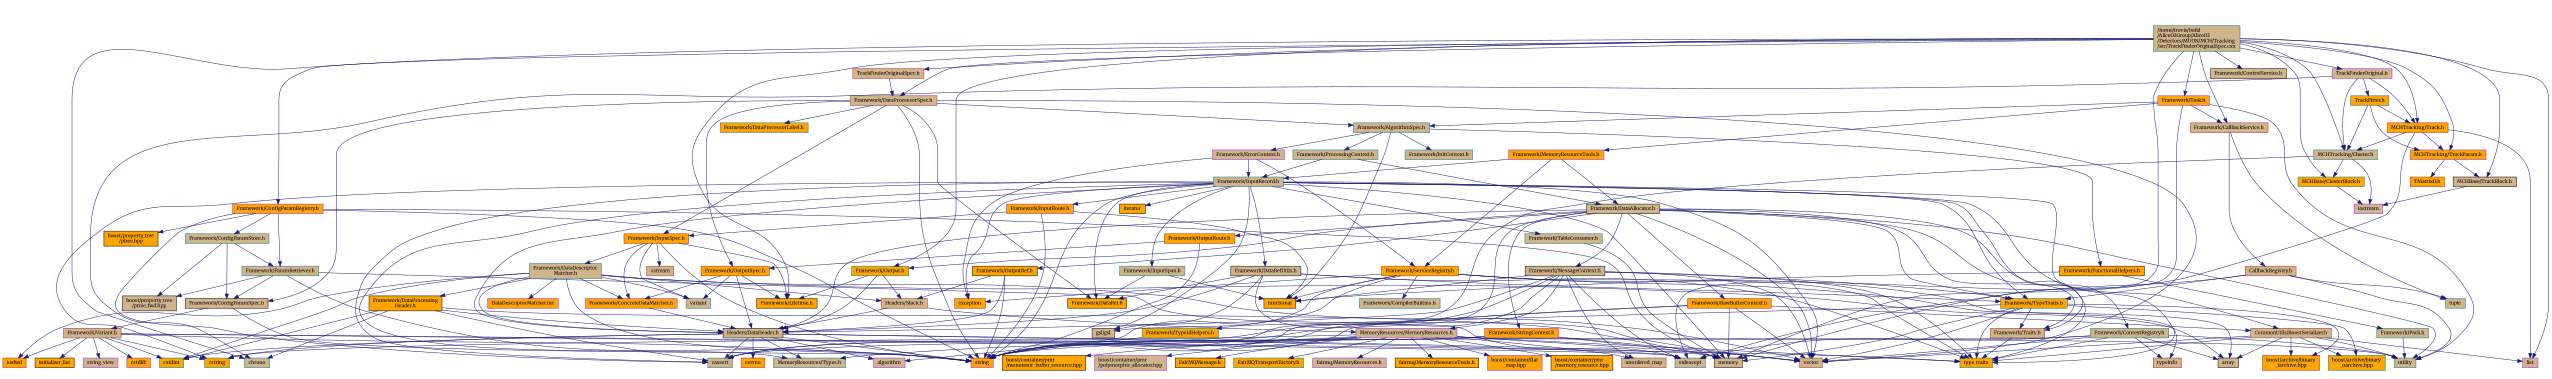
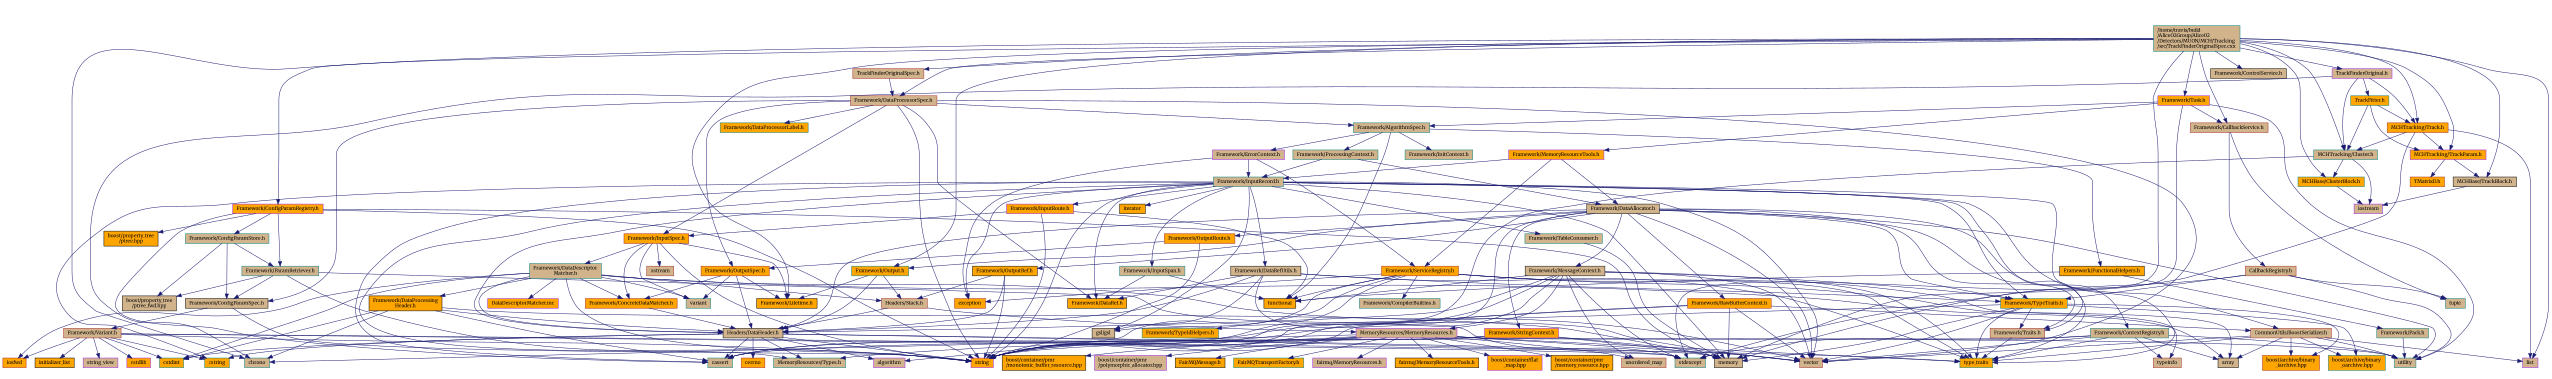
node "Framework/ConcreteDataMatcher.h": color purple -> brown
edge "MemoryResources/MemoryResources.h" -> "cstring": now "MemoryResources/MemoryResources.h" -> "chrono"
edge "Framework/TypeIdHelpers.h" -> "string": now "Framework/ServiceRegistry.h" -> "string"
